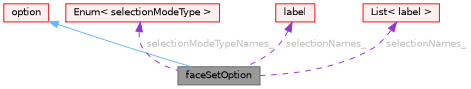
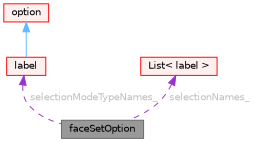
node "Enum< selectionModeType >": removed
edge "faceSetOption" -> "label": label " selectionNames_" -> " selectionModeTypeNames_"
edge "faceSetOption" -> "option": now "label" -> "option"
